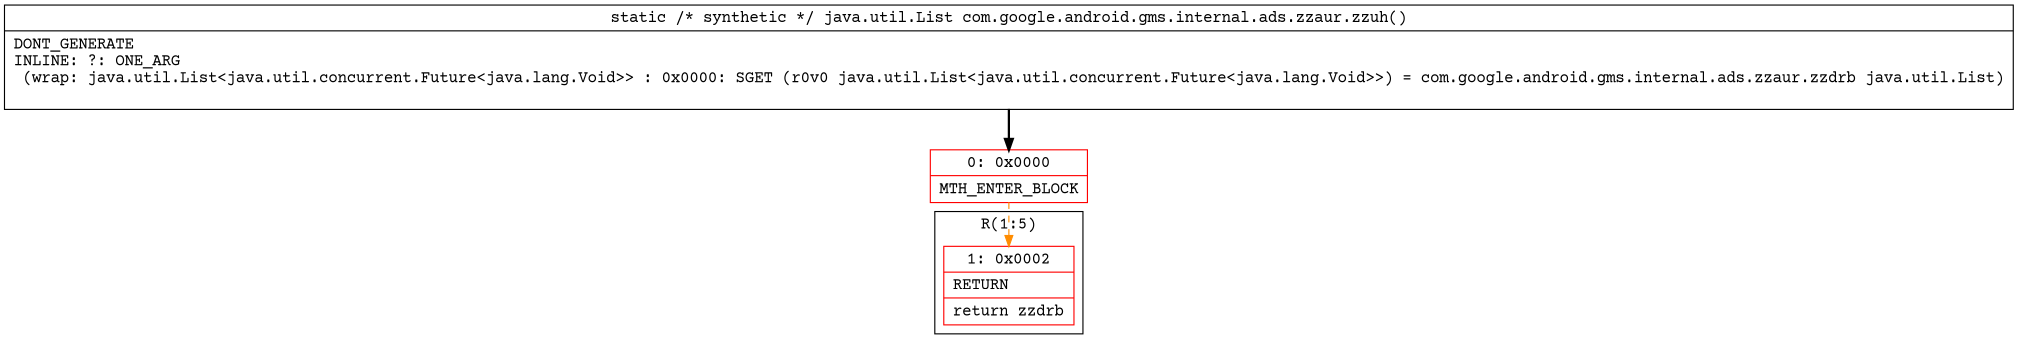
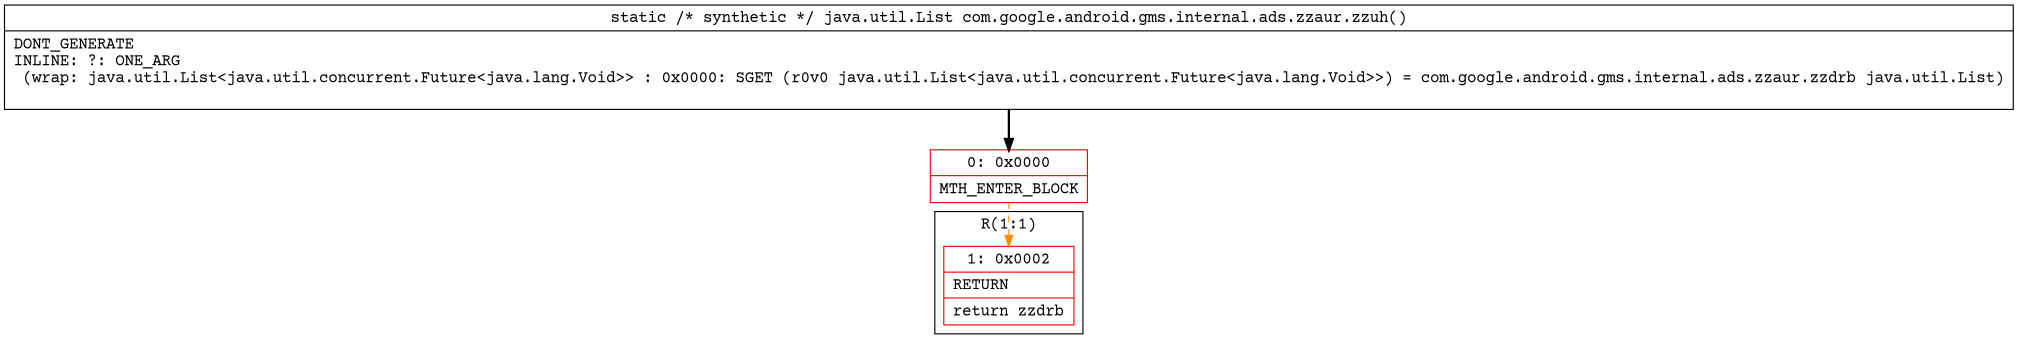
cluster "R(1:5)": label "R(1:5)" -> "R(1:1)"
